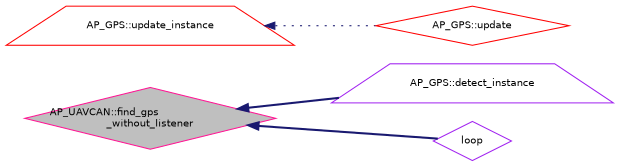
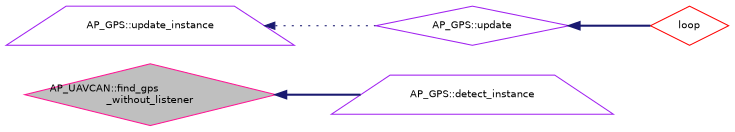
node "AP_GPS::update_instance": color red -> purple
node "AP_GPS::update": color red -> purple
edge "loop" -> "AP_UAVCAN::find_gps _without_listener": now "loop" -> "AP_GPS::update"
node "loop": color purple -> red
